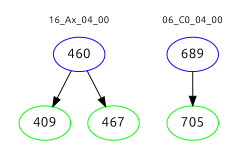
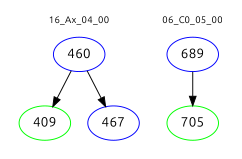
cluster "06_C0_04_00": label "06_C0_04_00" -> "06_C0_05_00"
node "467": color green -> blue
